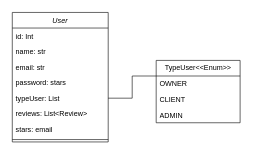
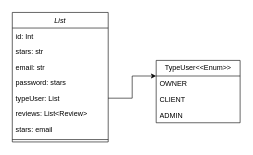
node "User": label "User" -> "List"
node "name: str": label "name: str" -> "stars: str"
edge "TypeUser<<Enum>>" -- "typeUser: List": arrowhead none -> classic
